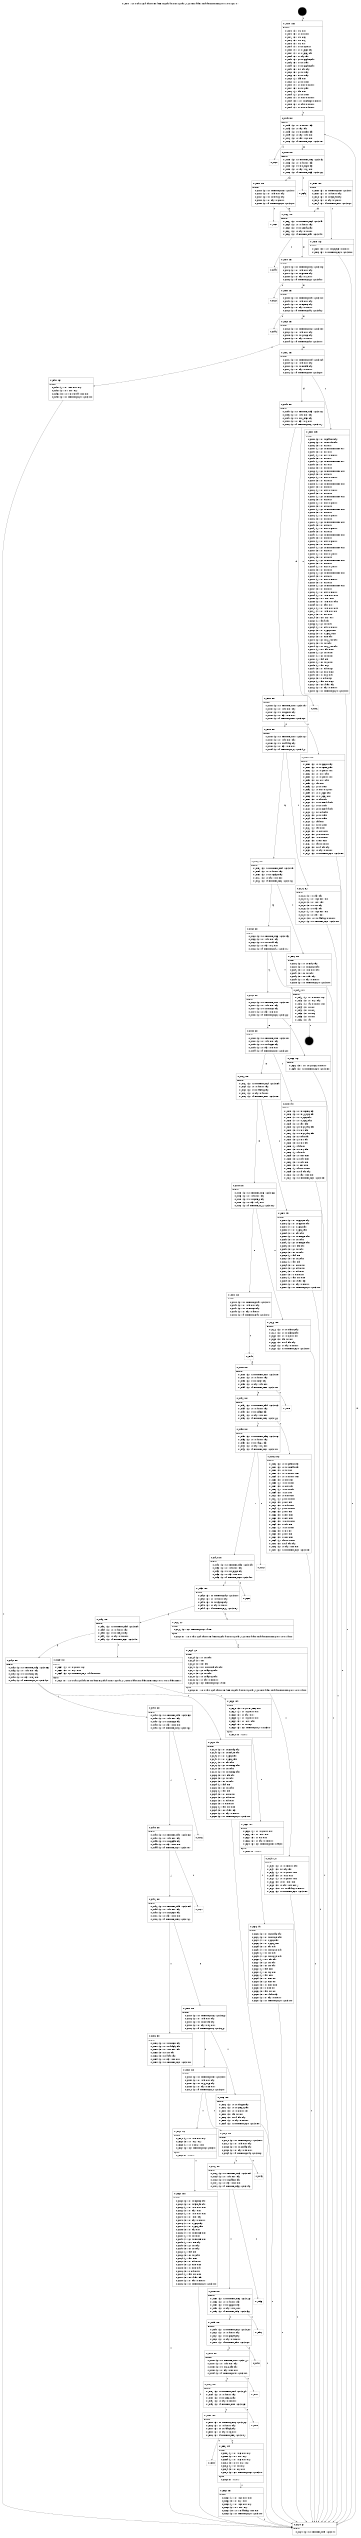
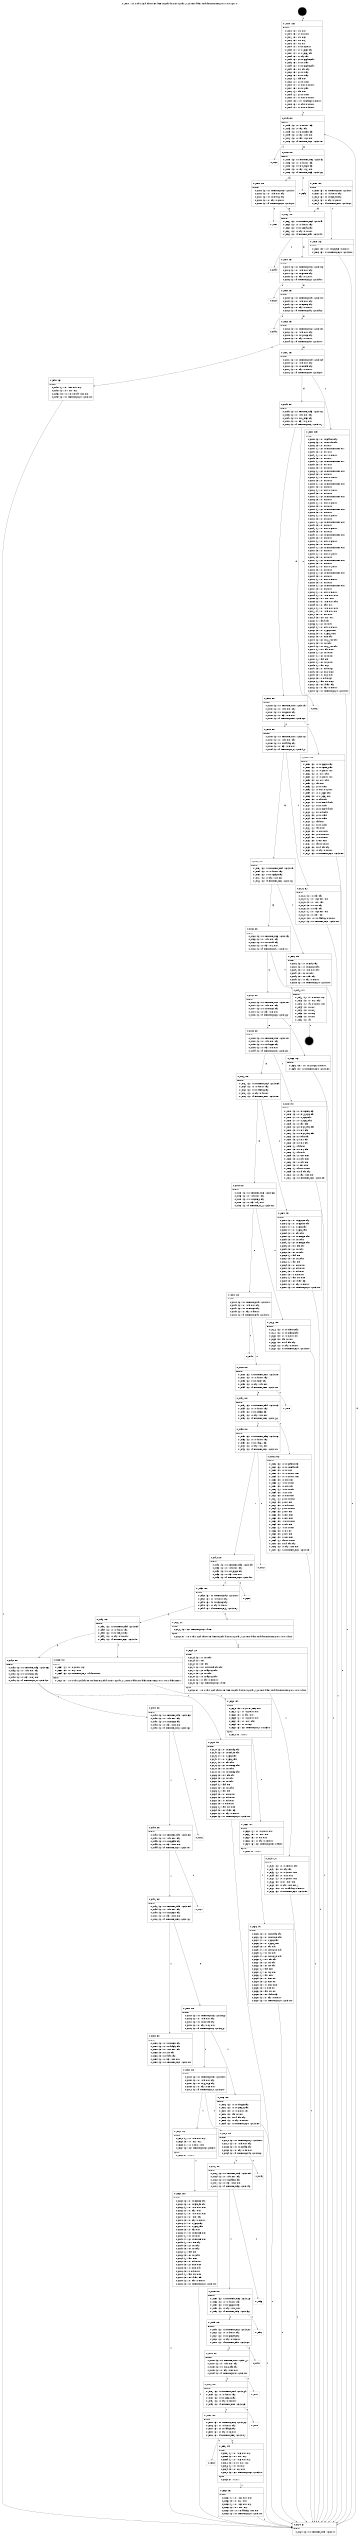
edge "0x4027e2" -> "0x401df8 [28]": now "0x401ddc [28]" -> "0x401df8 [28]"
